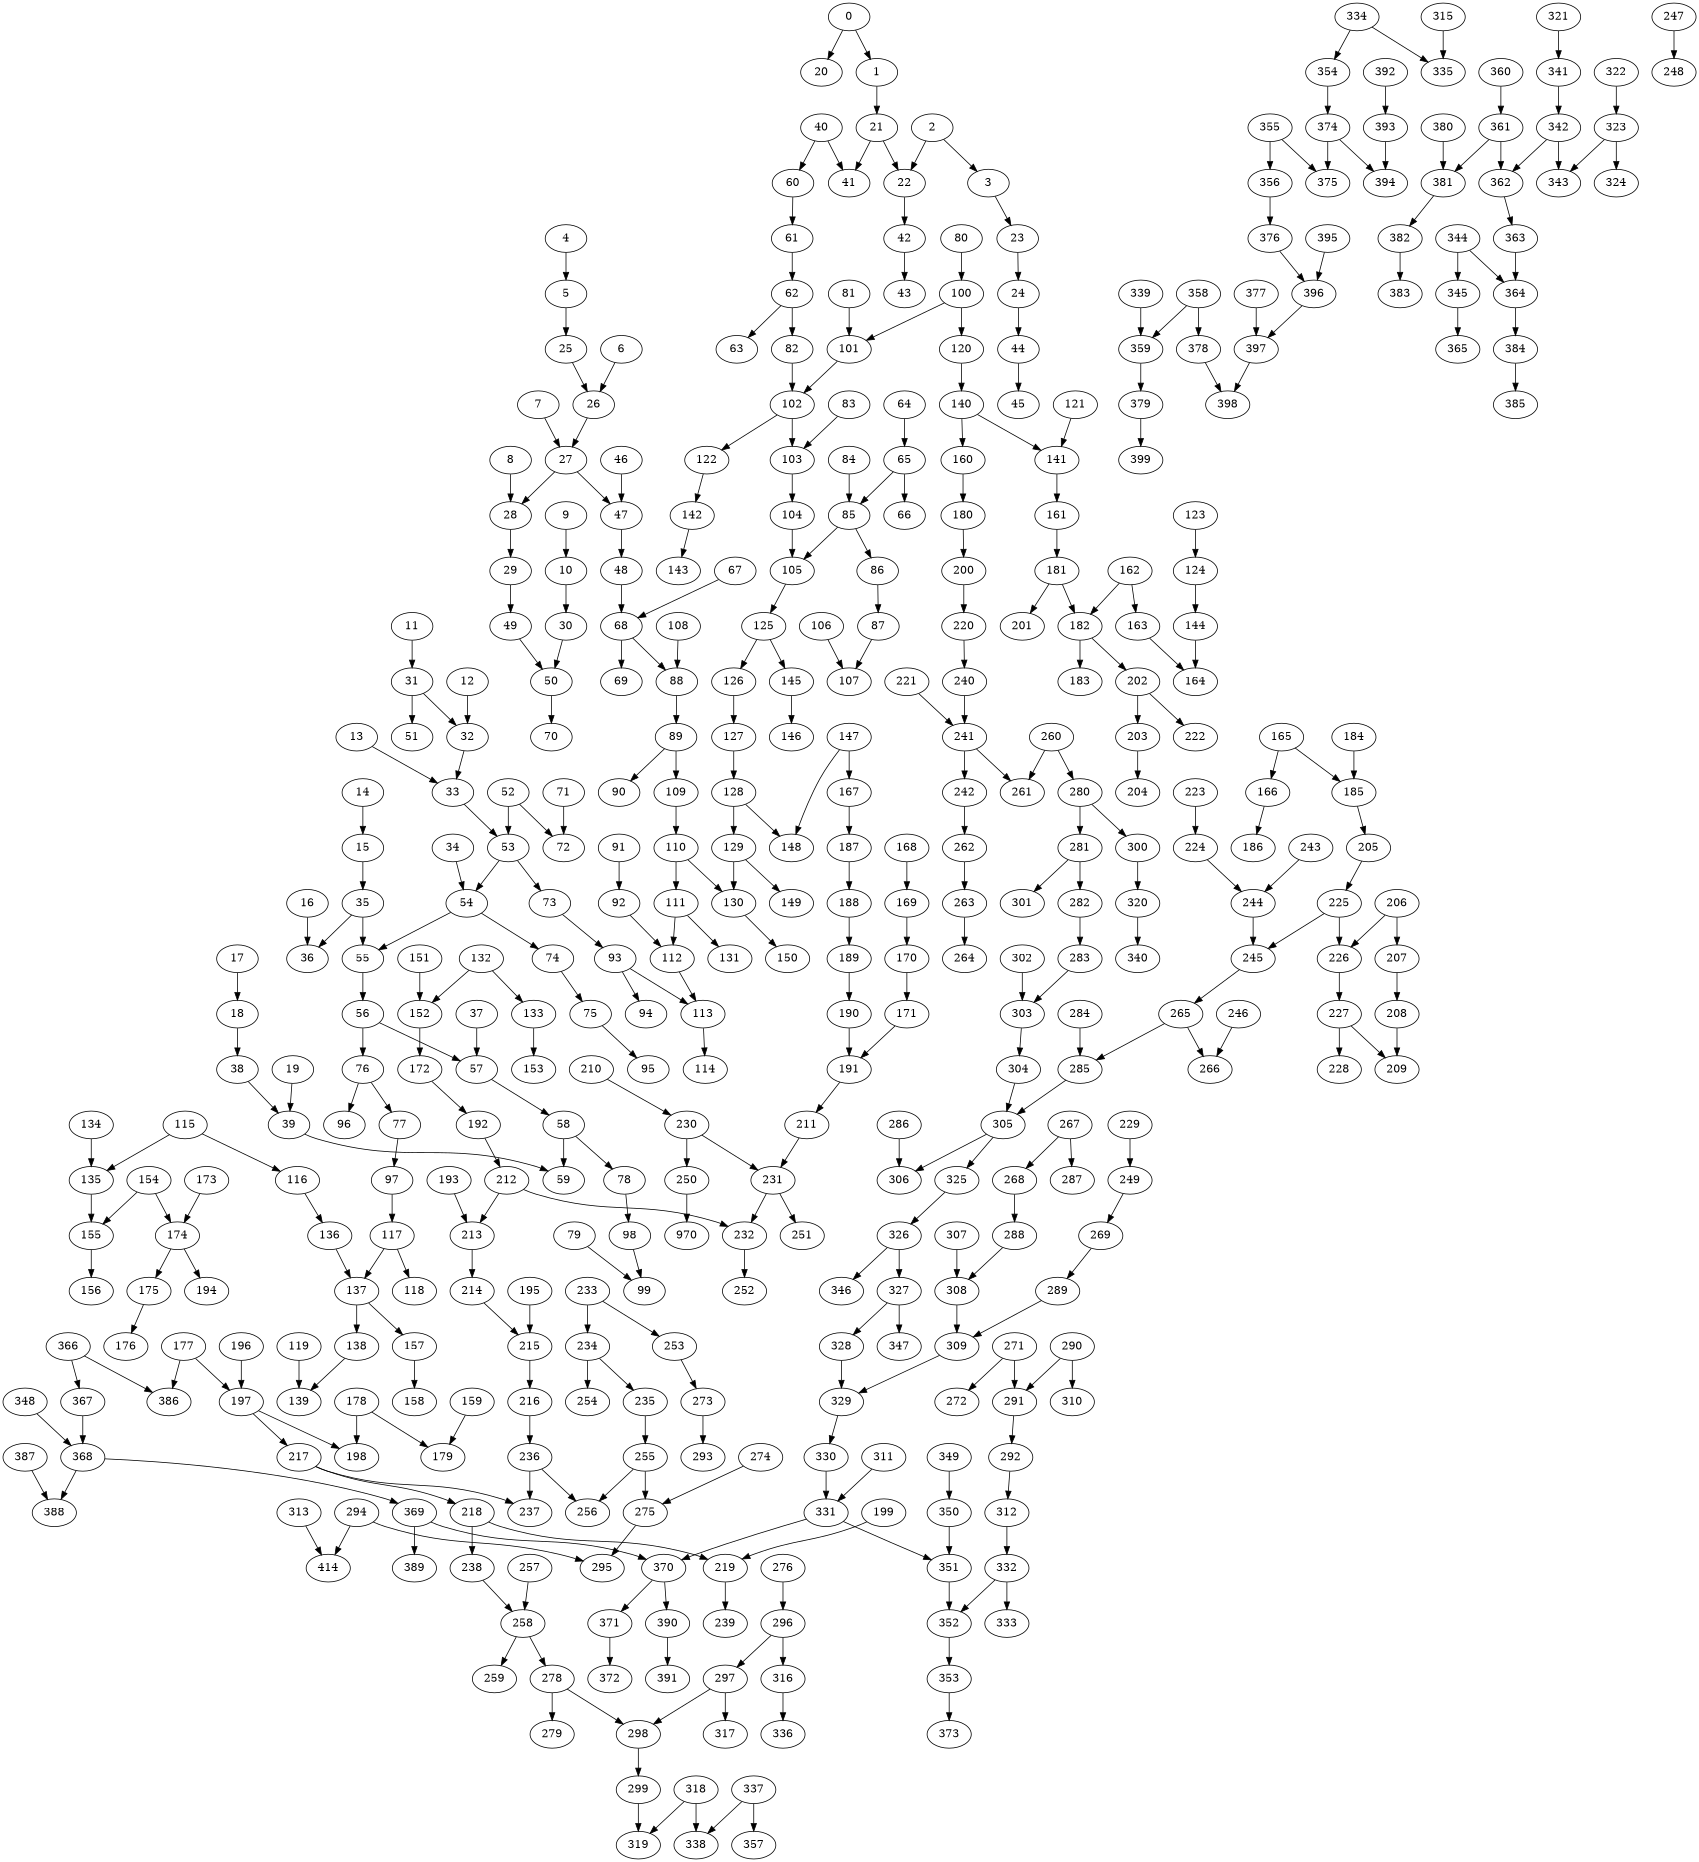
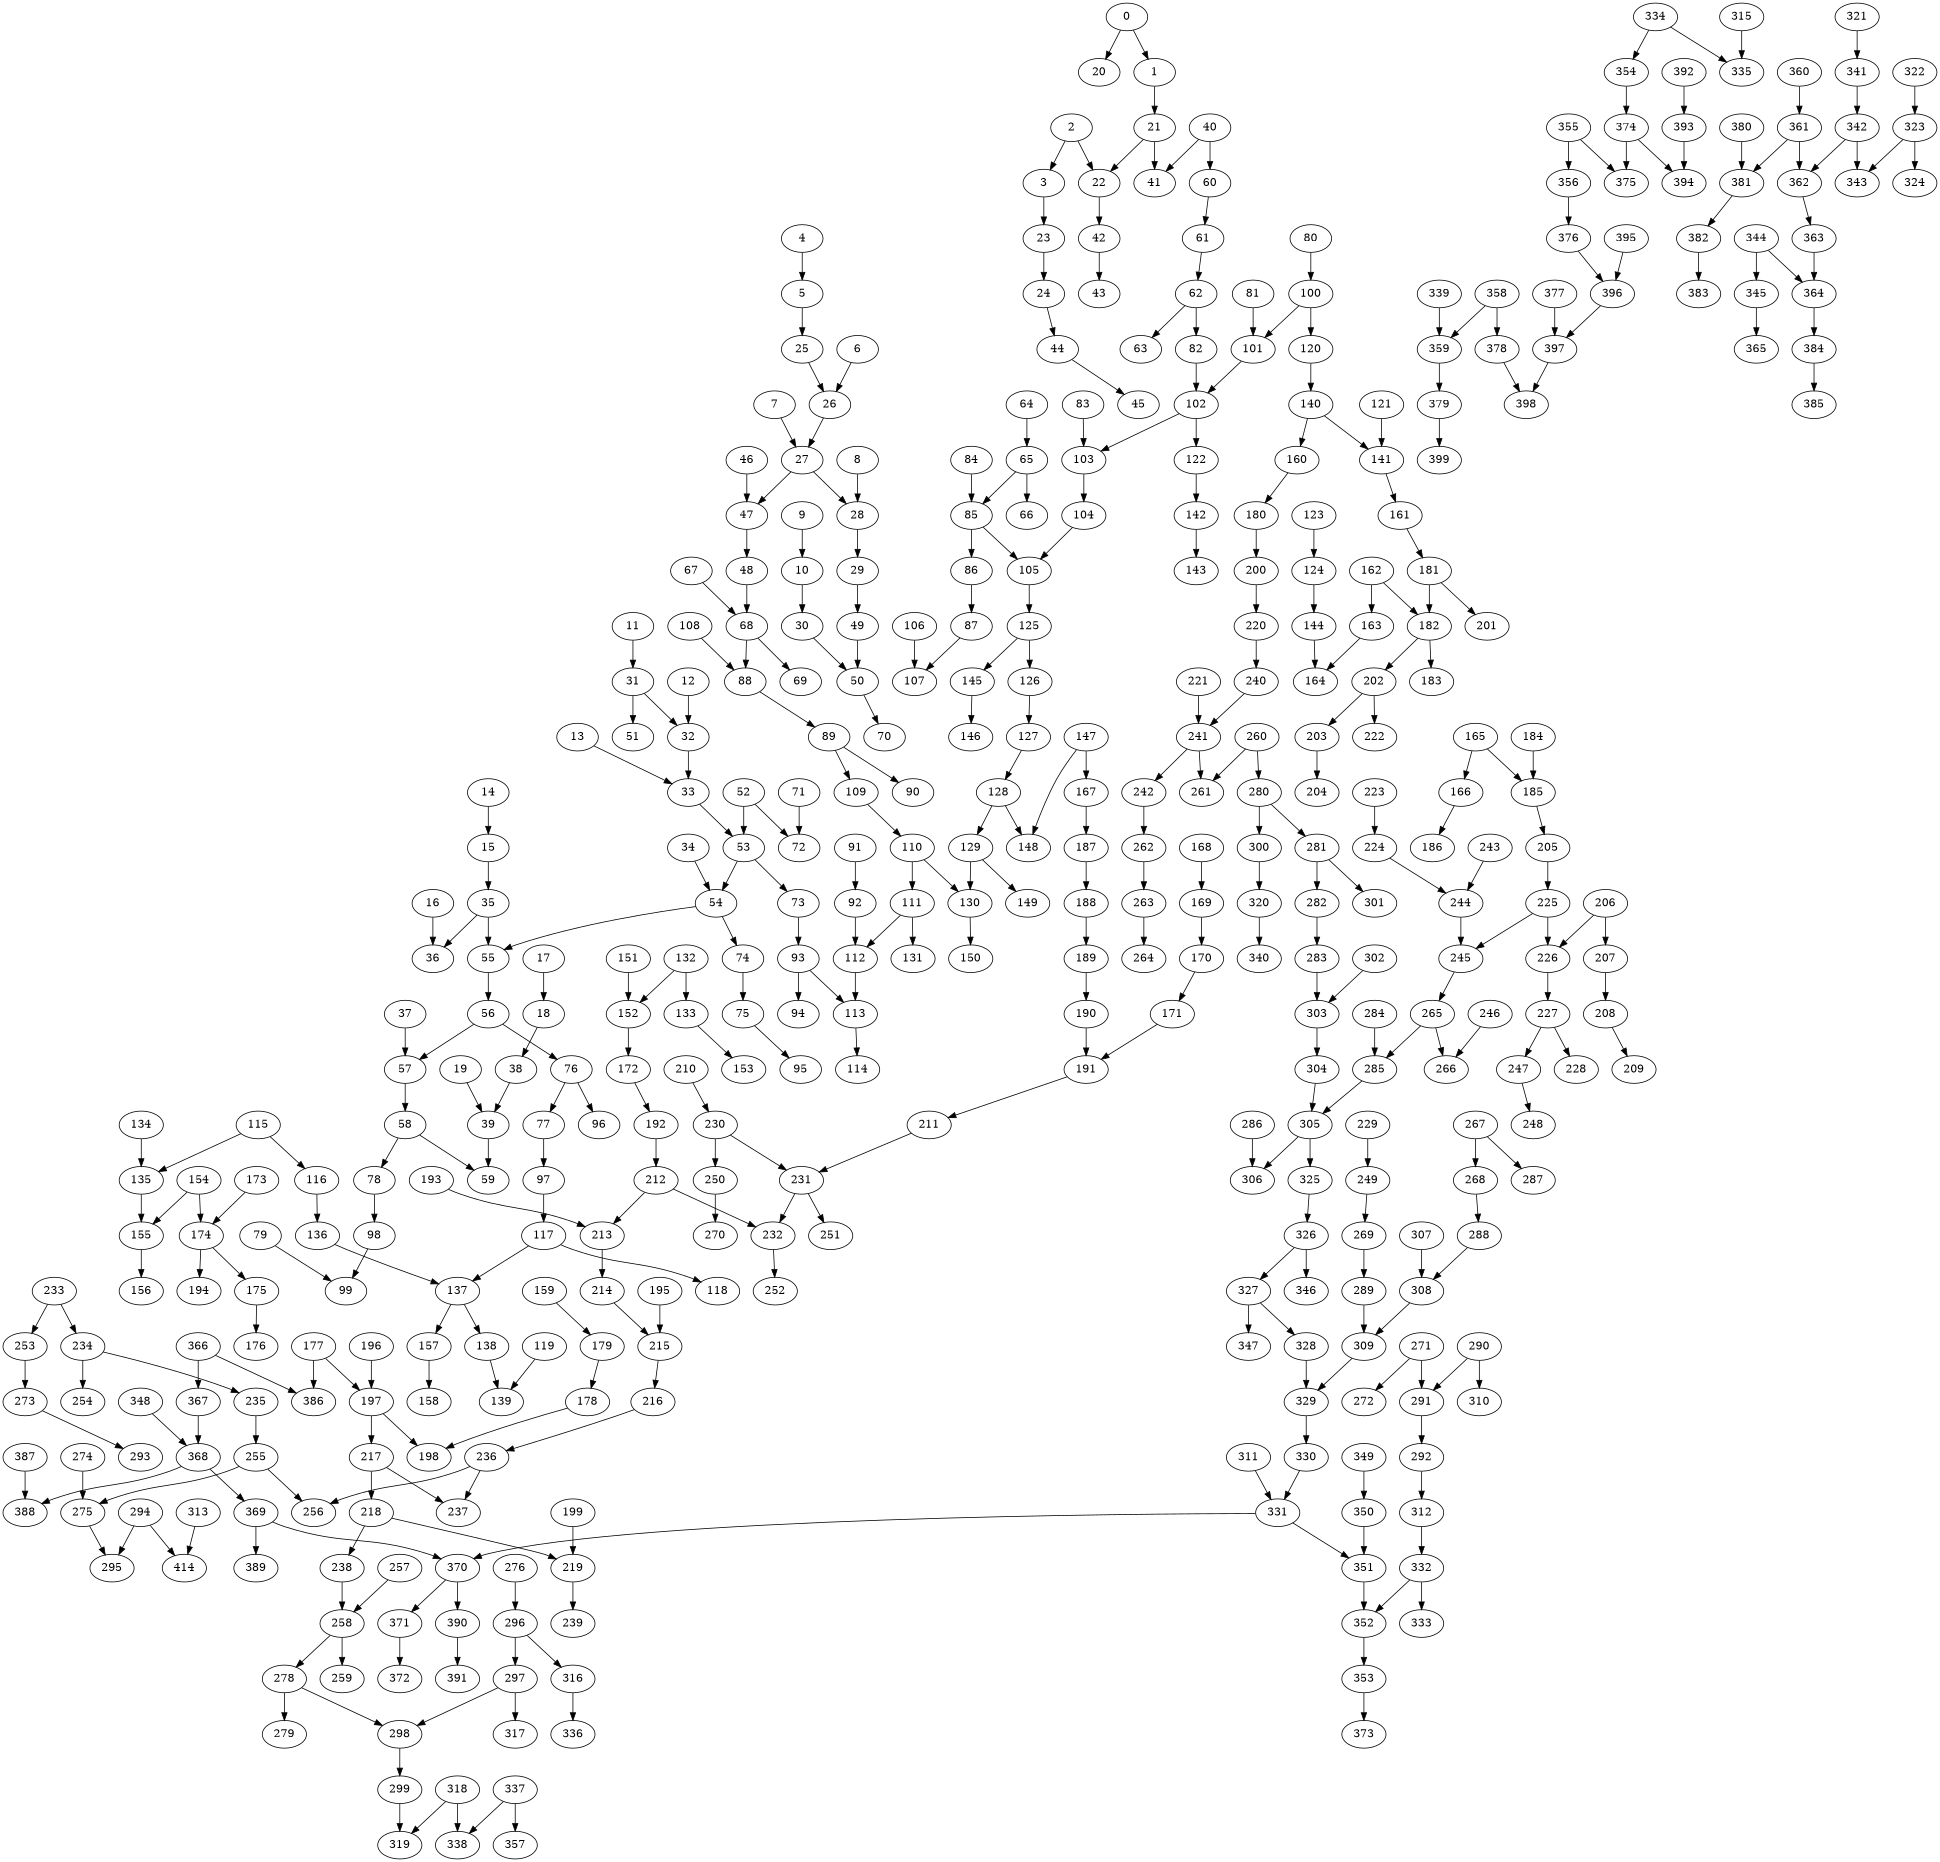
edge "227" -> "209": now "227" -> "247"
node "970": label "970" -> "270"
edge "178" -> "179": reversed
